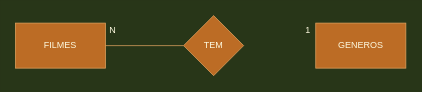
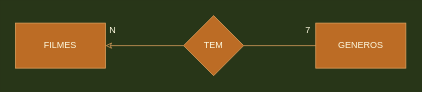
node "1": label "1" -> "7"
edge "FILMES" -- "TEM": arrowhead none -> classic
edge "TEM" -- "GENEROS": added
